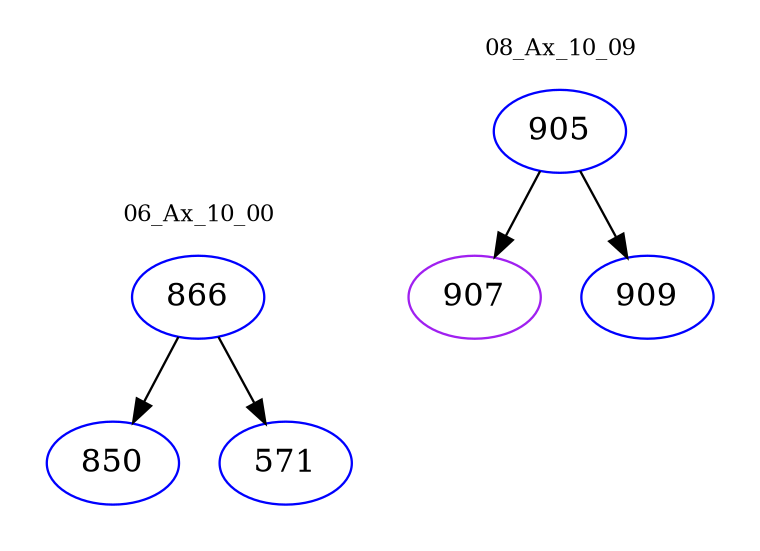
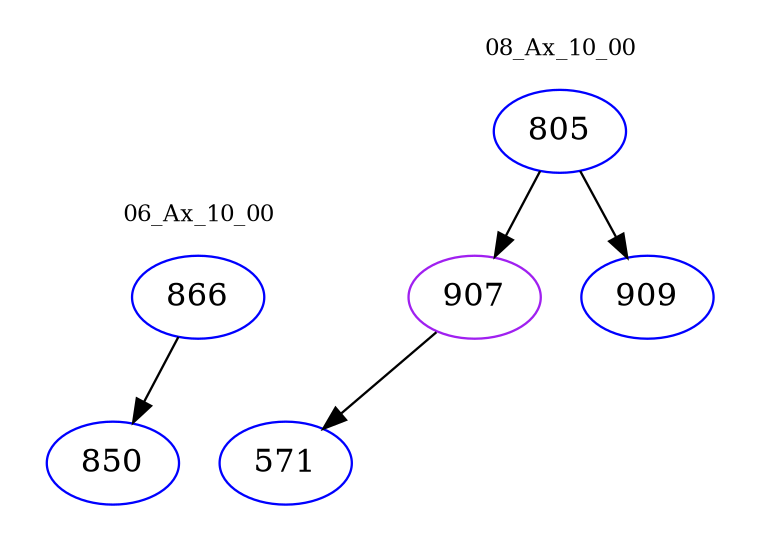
cluster "08_Ax_10_09": label "08_Ax_10_09" -> "08_Ax_10_00"
node "905": label "905" -> "805"
edge "866" -> "571": now "907" -> "571"
